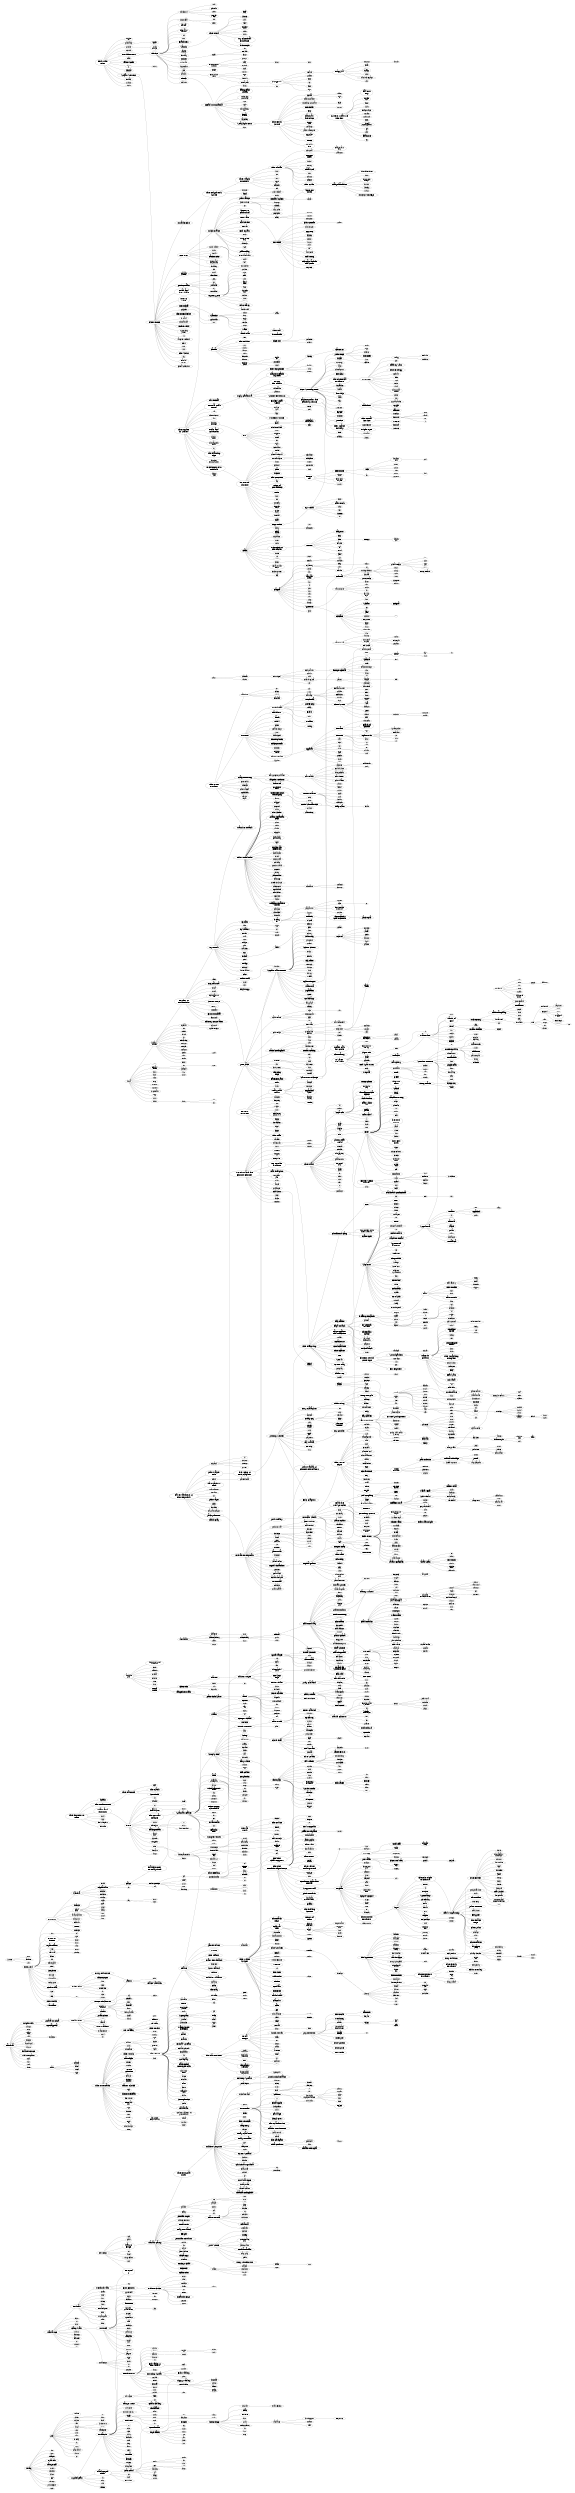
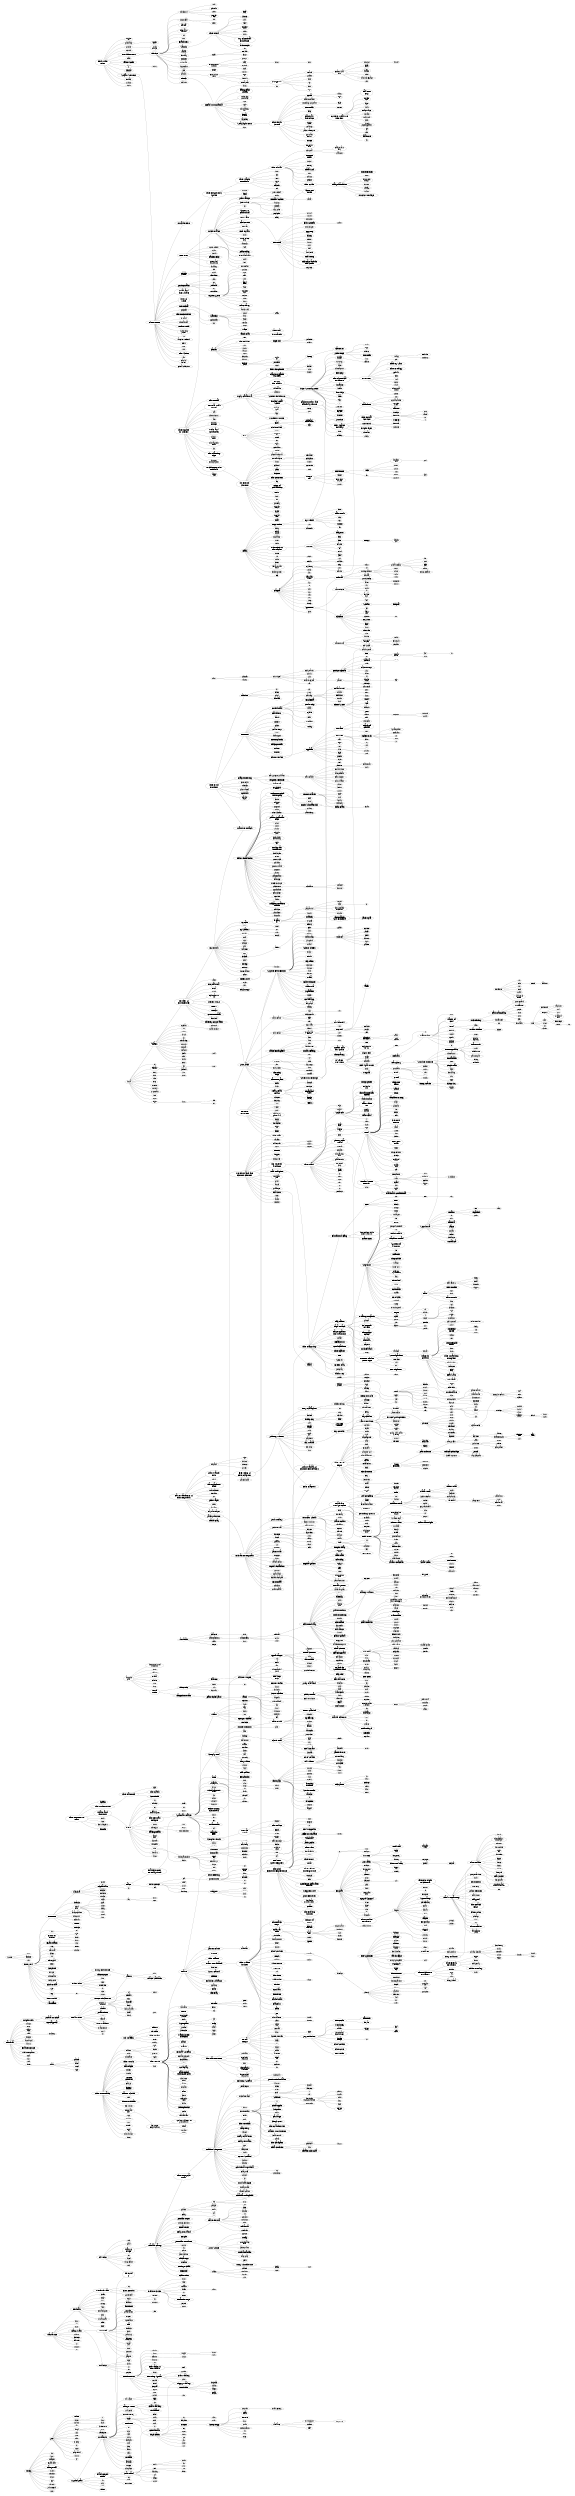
node "Jay-Jay Johanson": removed
node "Interpol": removed
